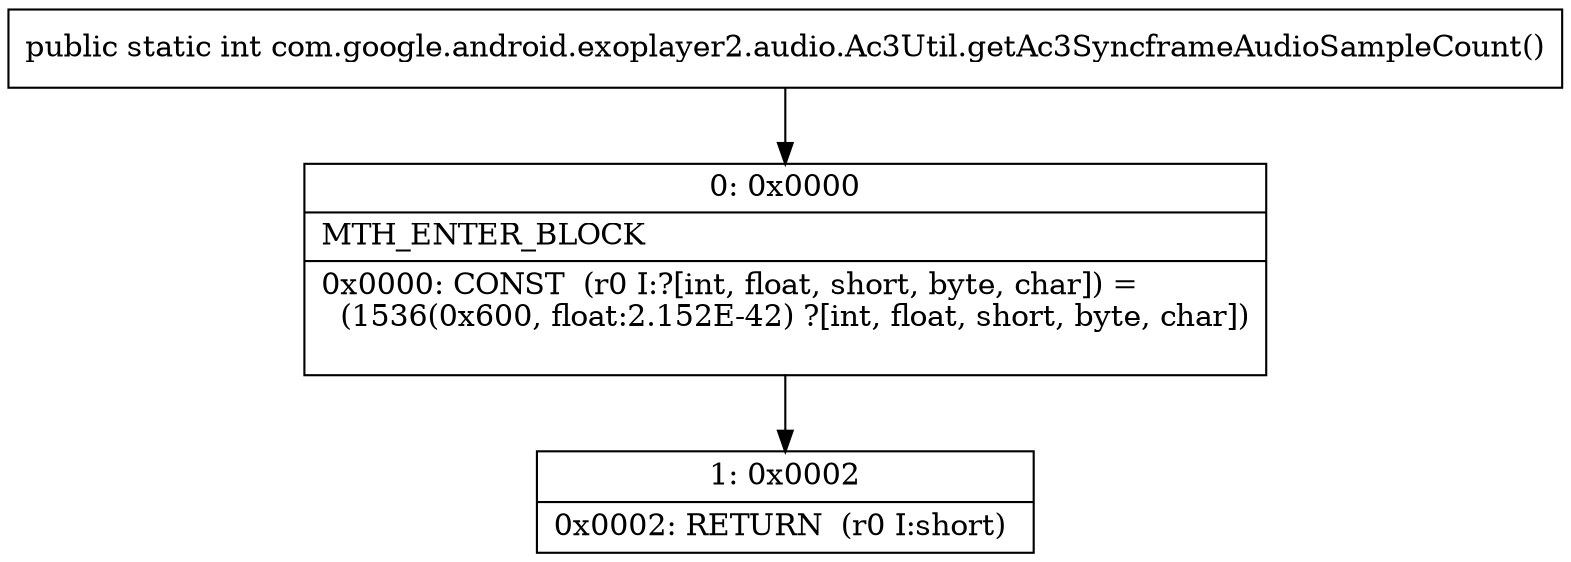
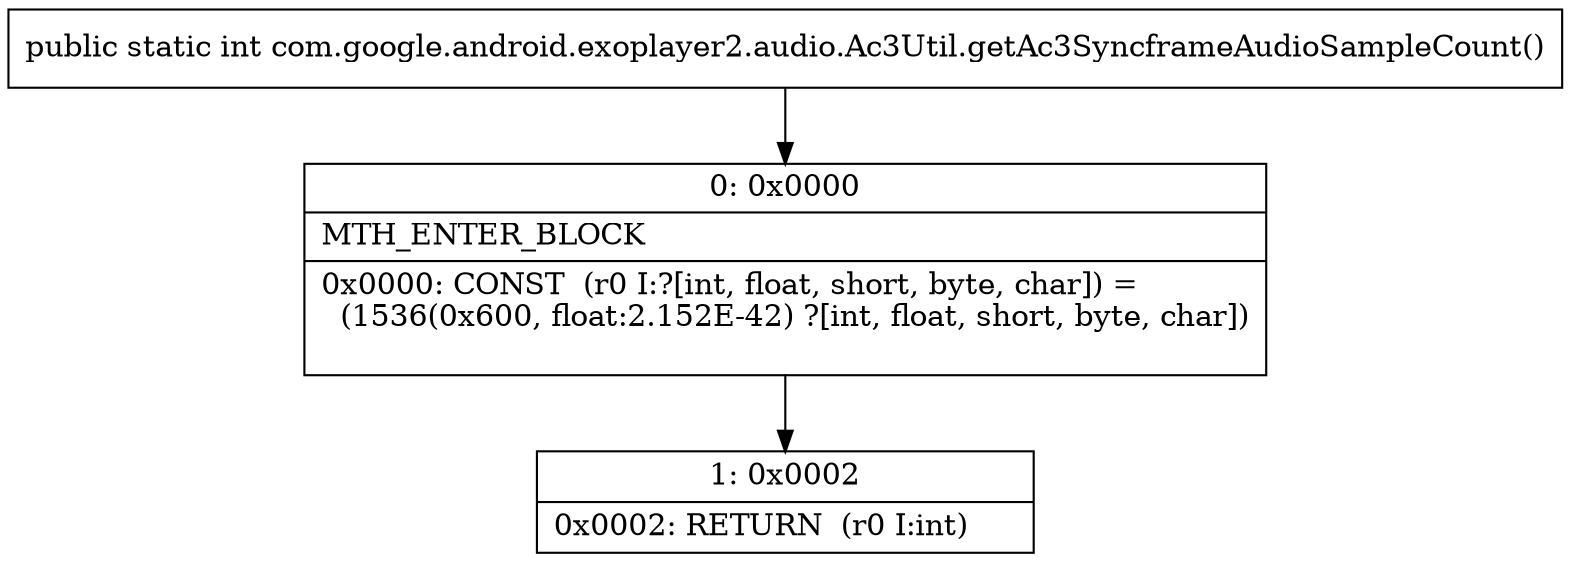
node "1: 0x0002": text "0x0002: RETURN  (r0 I:short)" -> "0x0002: RETURN  (r0 I:int)"
